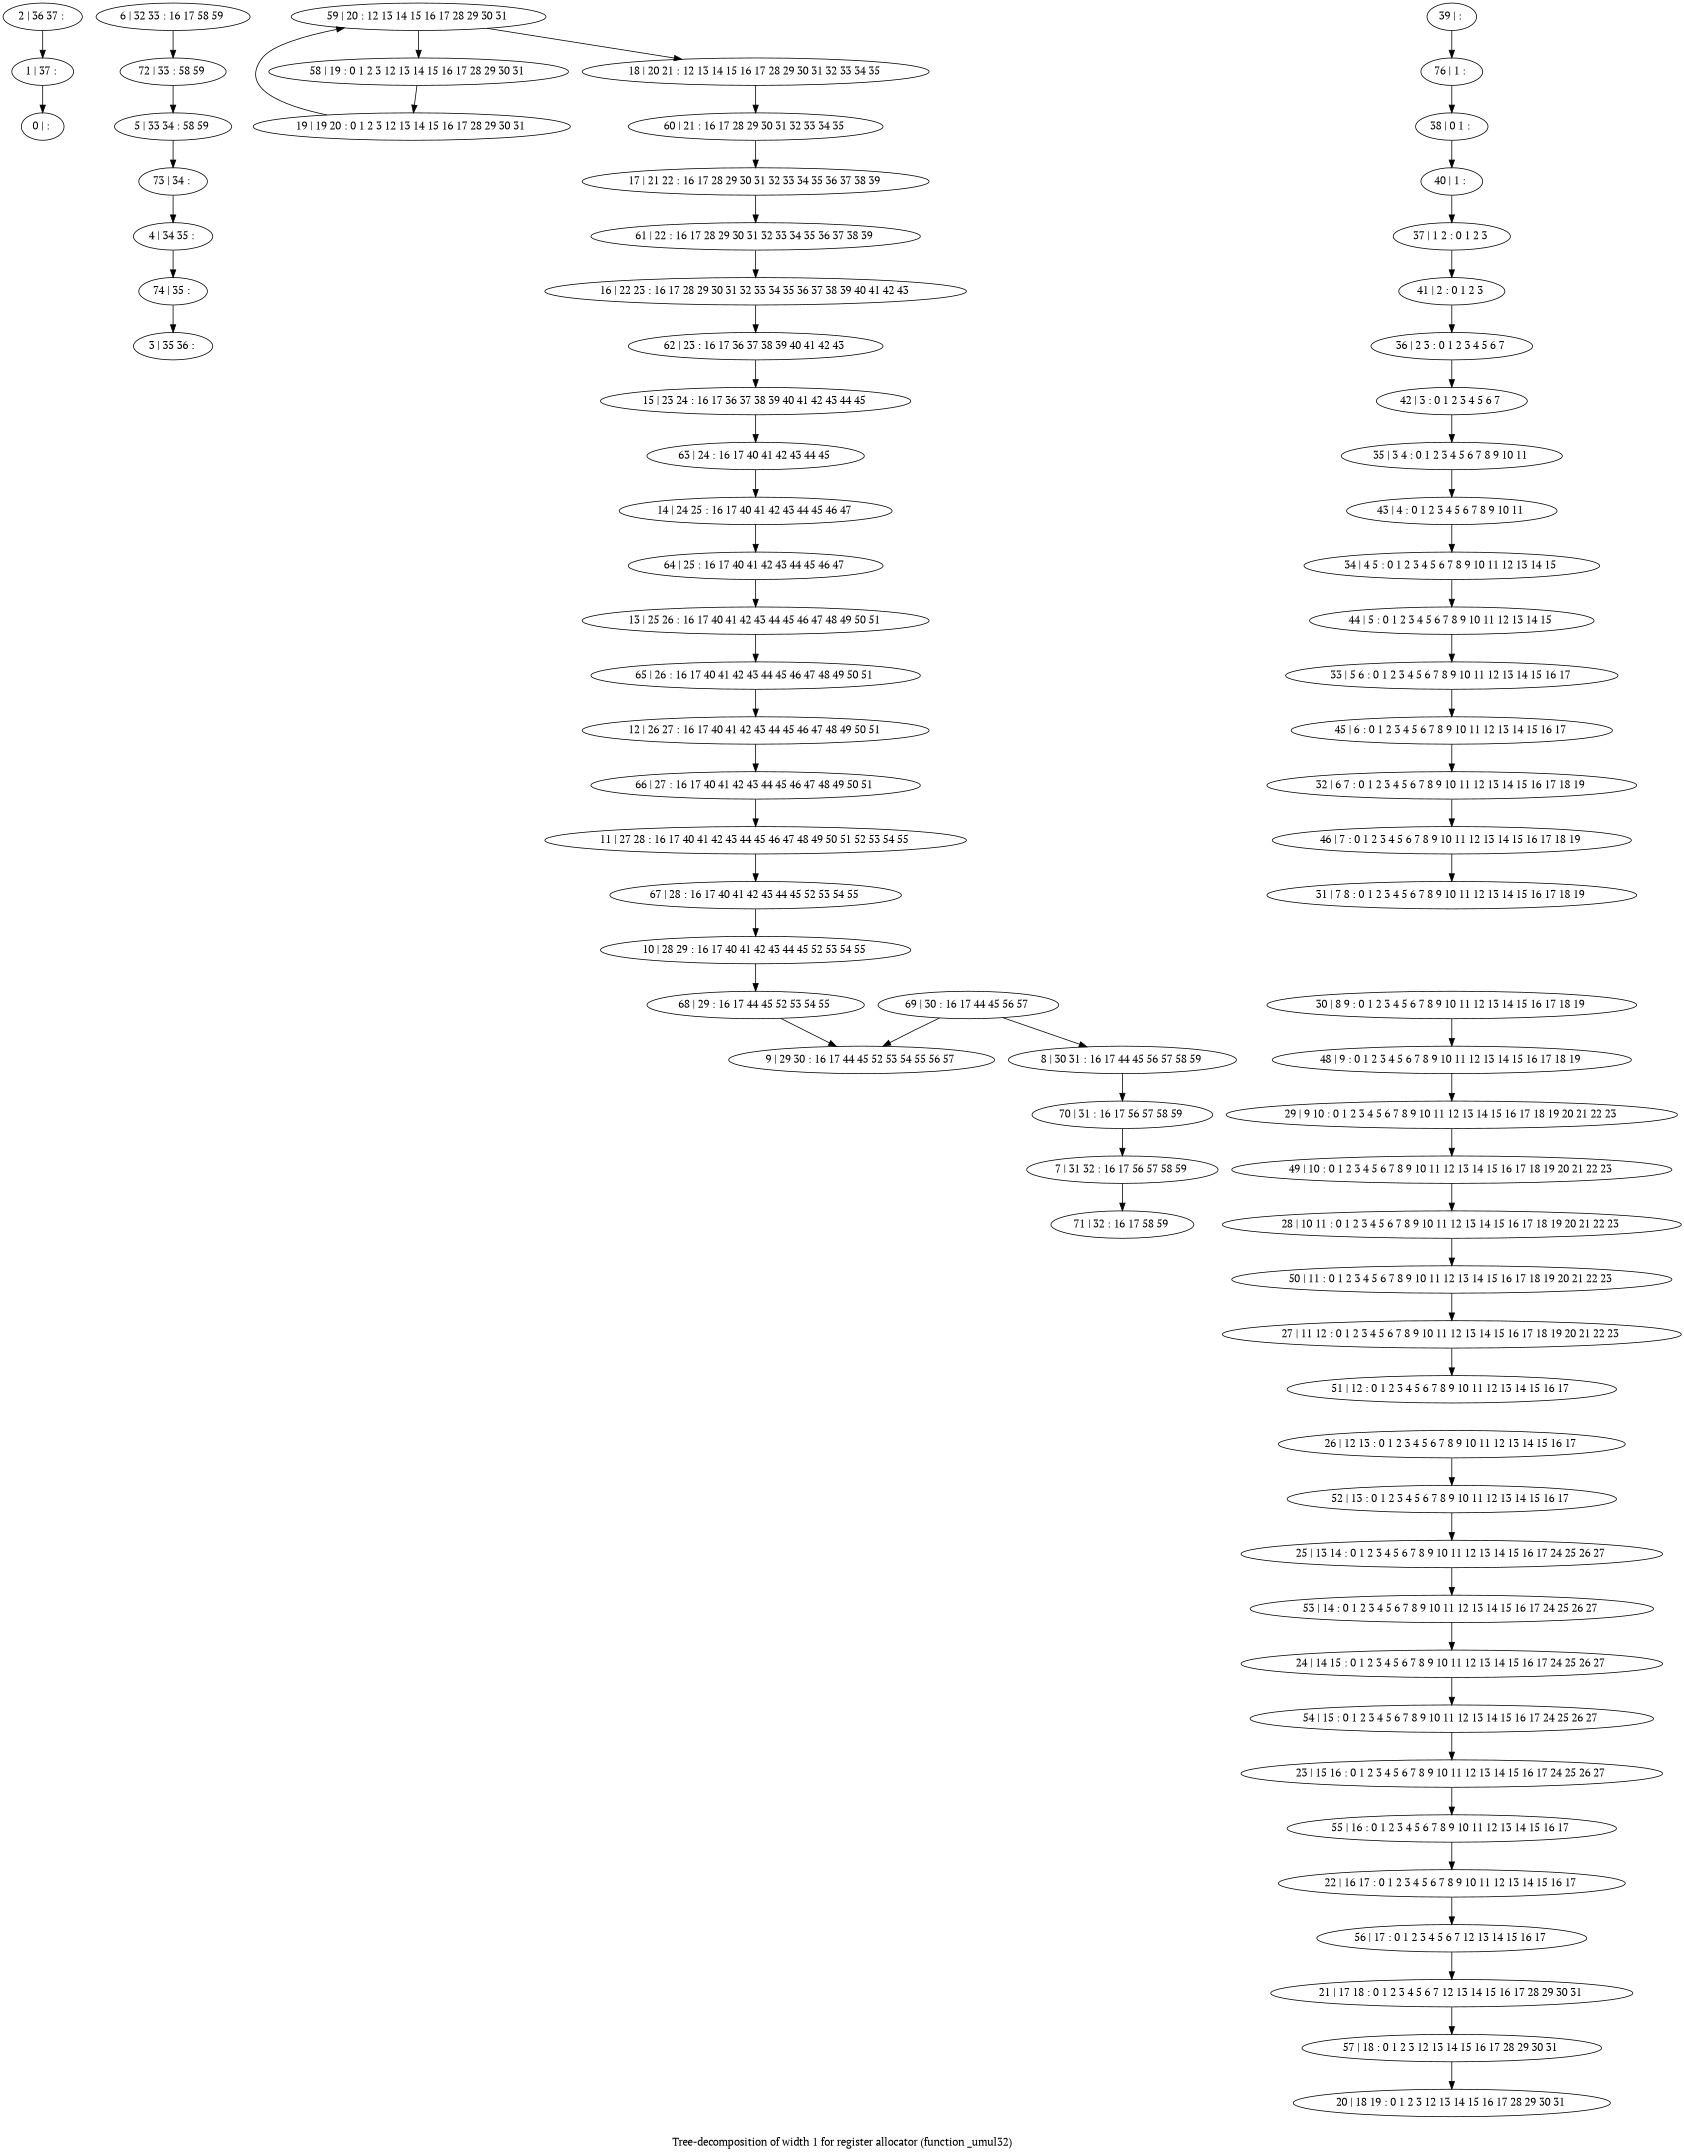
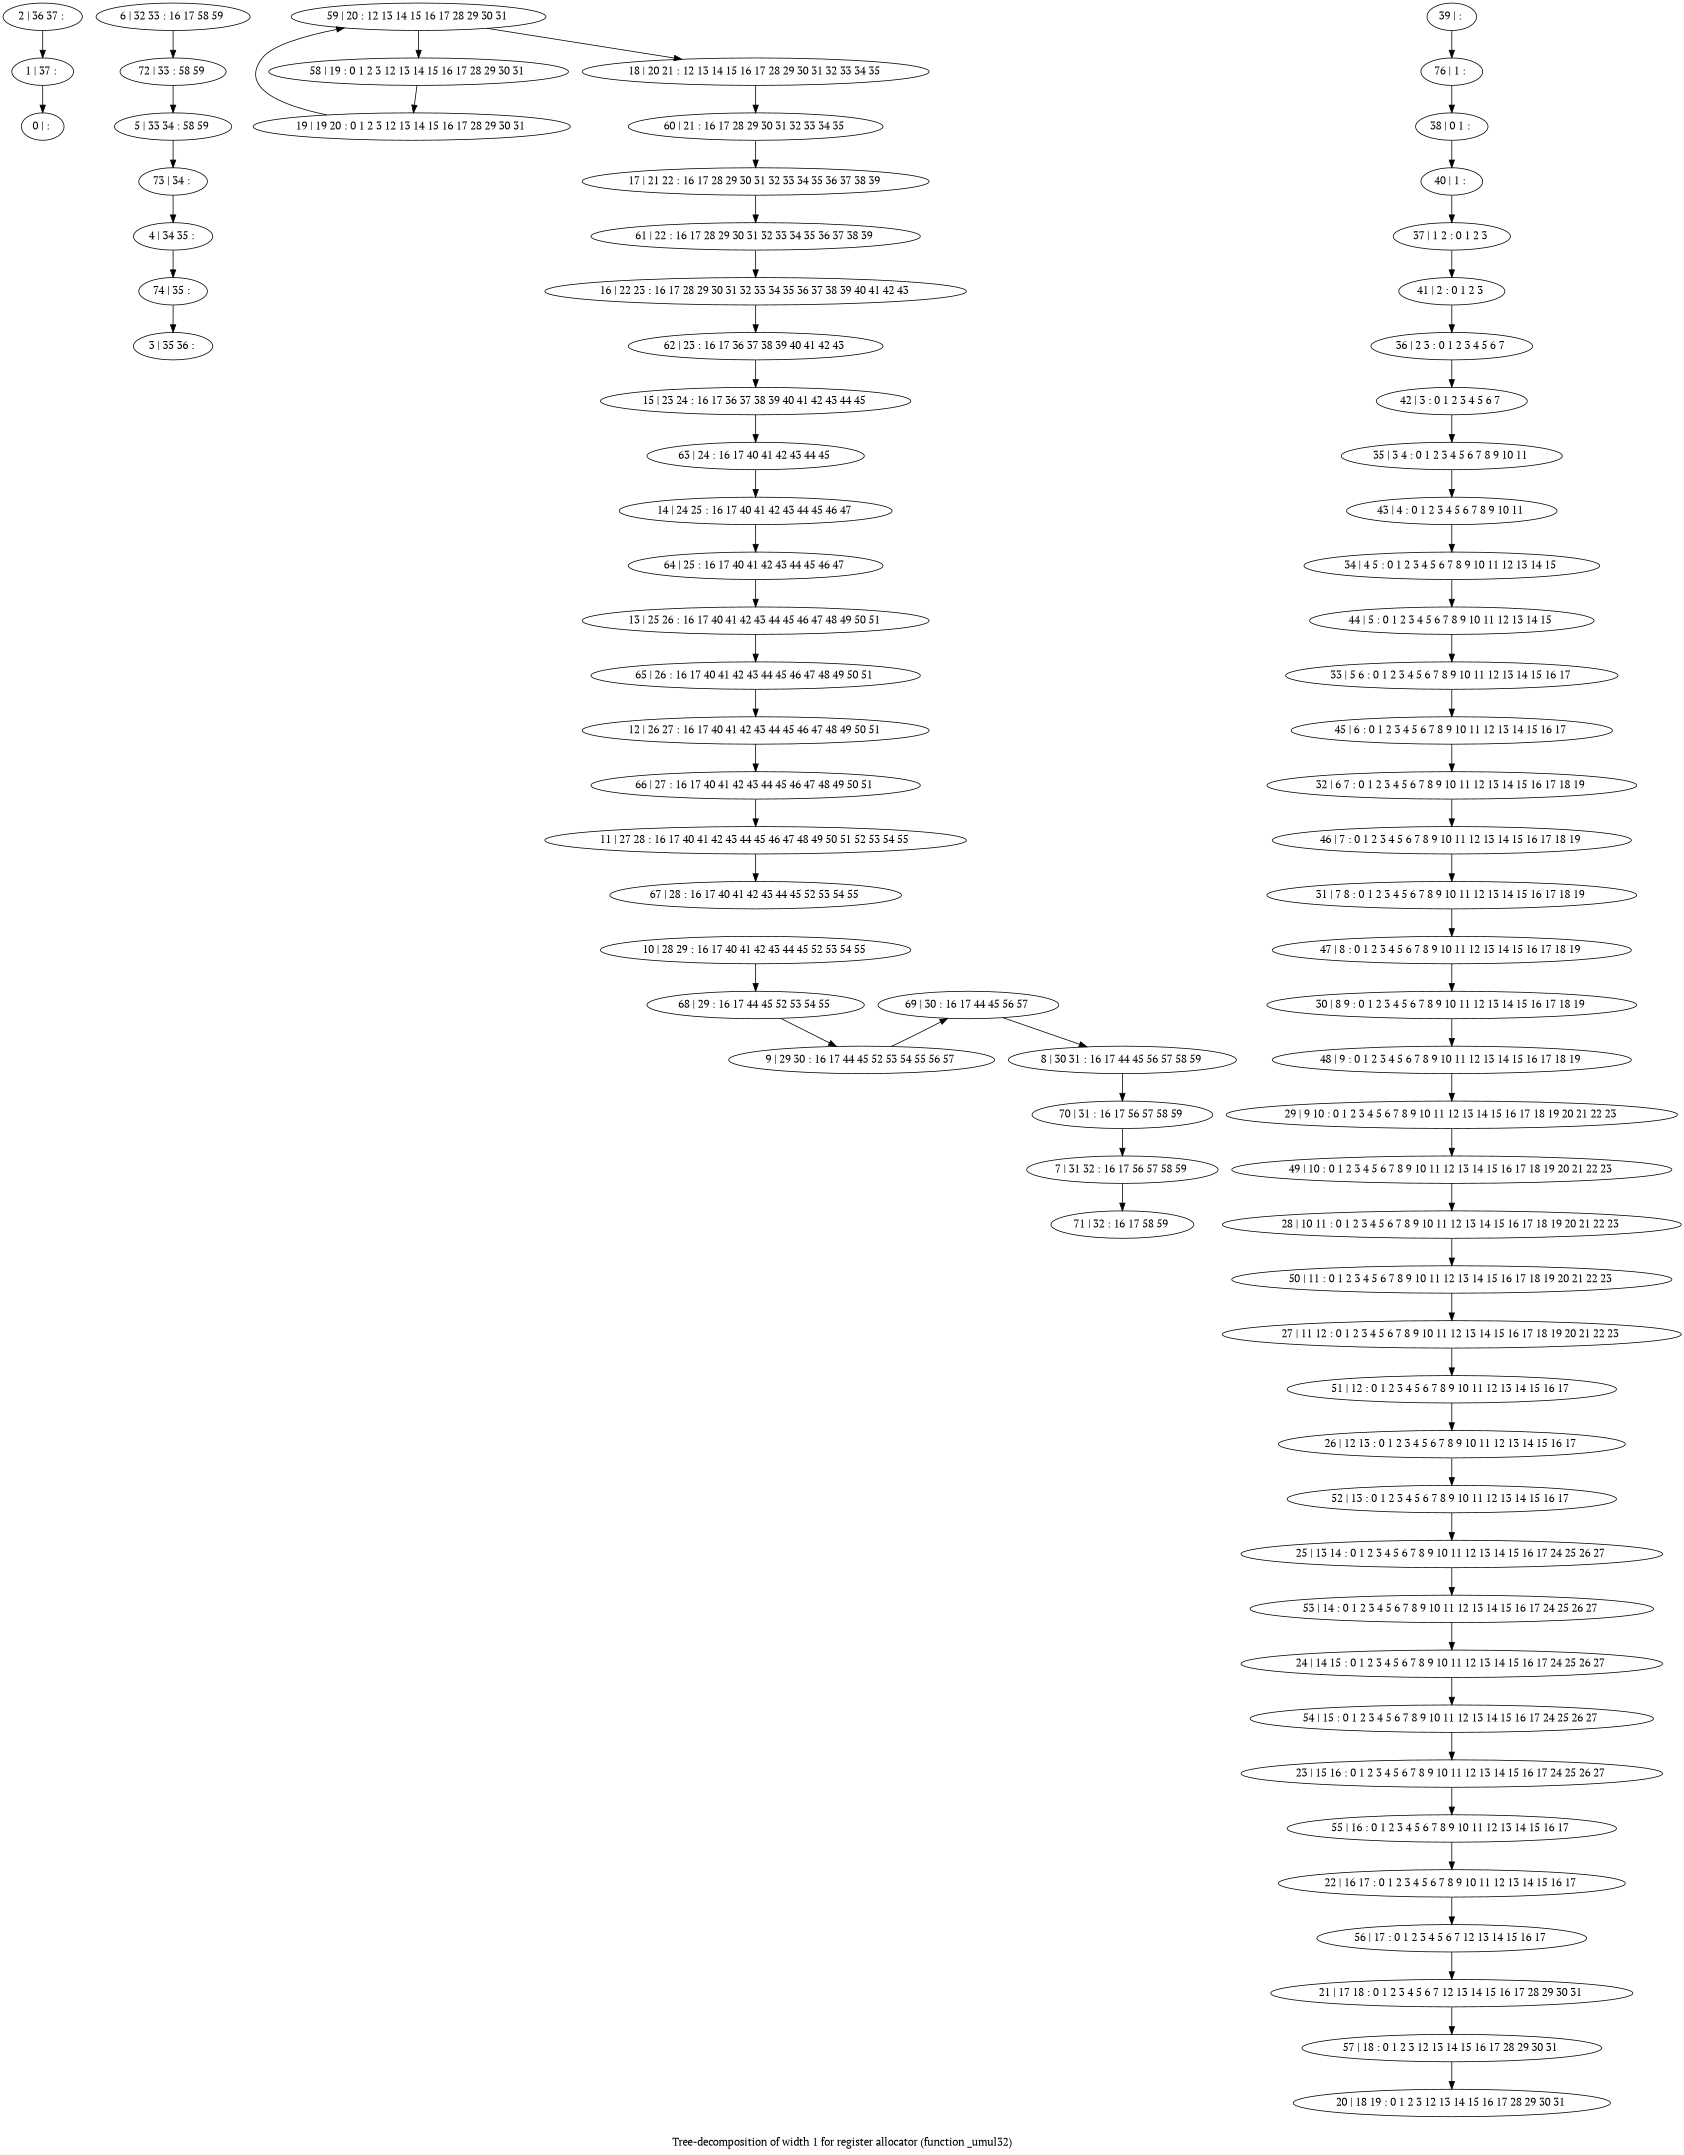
edge "67 | 28 : 16 17 40 41 42 43 44 45 52 53 54 55" -> "10 | 28 29 : 16 17 40 41 42 43 44 45 52 53 54 55": removed
node "47 | 8 : 0 1 2 3 4 5 6 7 8 9 10 11 12 13 14 15 16 17 18 19": added
edge "69 | 30 : 16 17 44 45 56 57" -> "9 | 29 30 : 16 17 44 45 52 53 54 55 56 57": reversed
edge "51 | 12 : 0 1 2 3 4 5 6 7 8 9 10 11 12 13 14 15 16 17" -> "26 | 12 13 : 0 1 2 3 4 5 6 7 8 9 10 11 12 13 14 15 16 17": added
